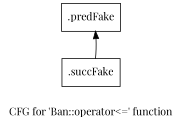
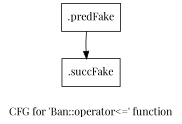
edge ".succFake" -> ".predFake": reversed
